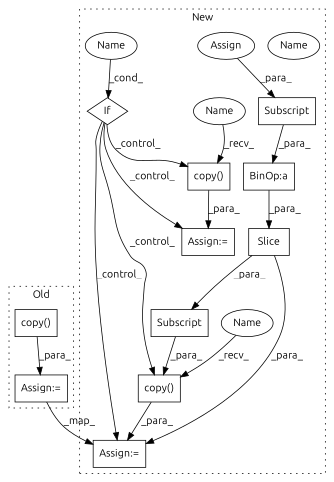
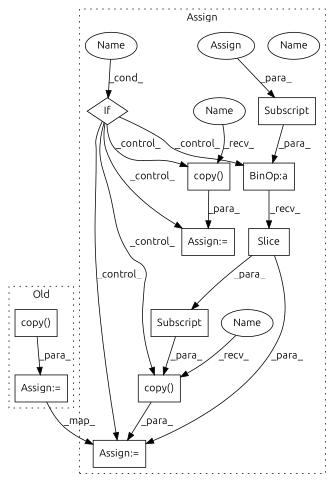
cluster "New": label "New" -> "Assign"
edge "If" -> "BinOp:a": added, label "_control_"
edge "BinOp:a" -> "Slice": label "_para_" -> "_recv_"
